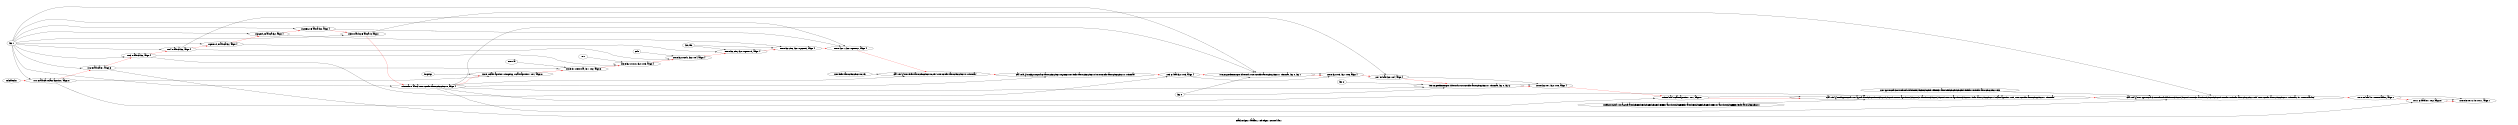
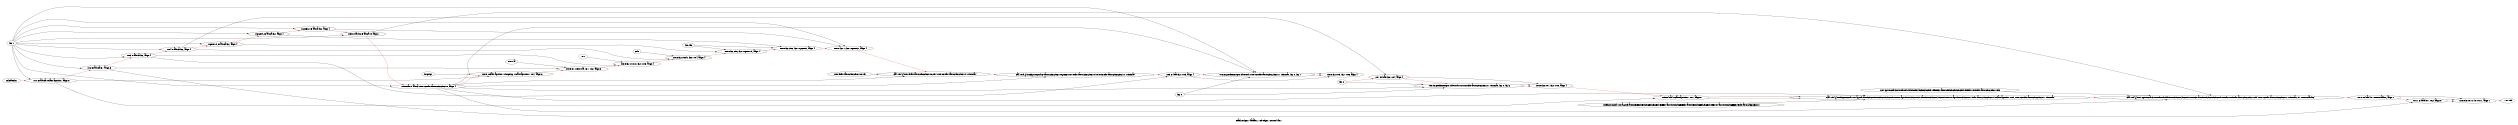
edge "store i32 %t5, i32* %t6, align 4" -> "%t7 = load i32* %t4, align 4": now "i32 2" -> "%t7 = load i32* %t4, align 4"
node "ret void": added
